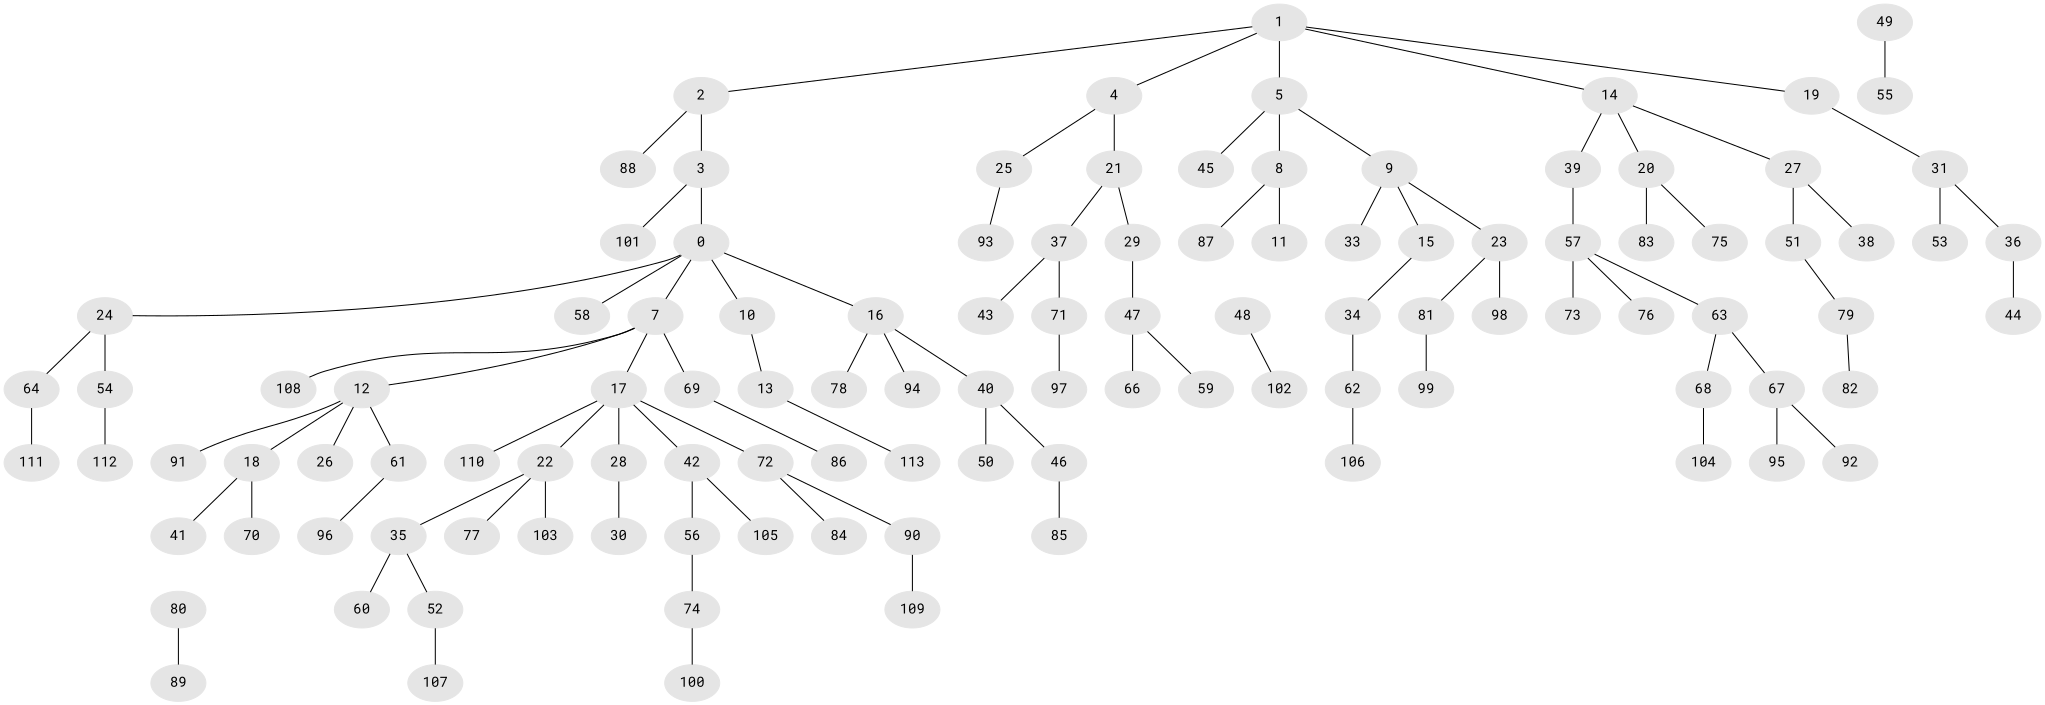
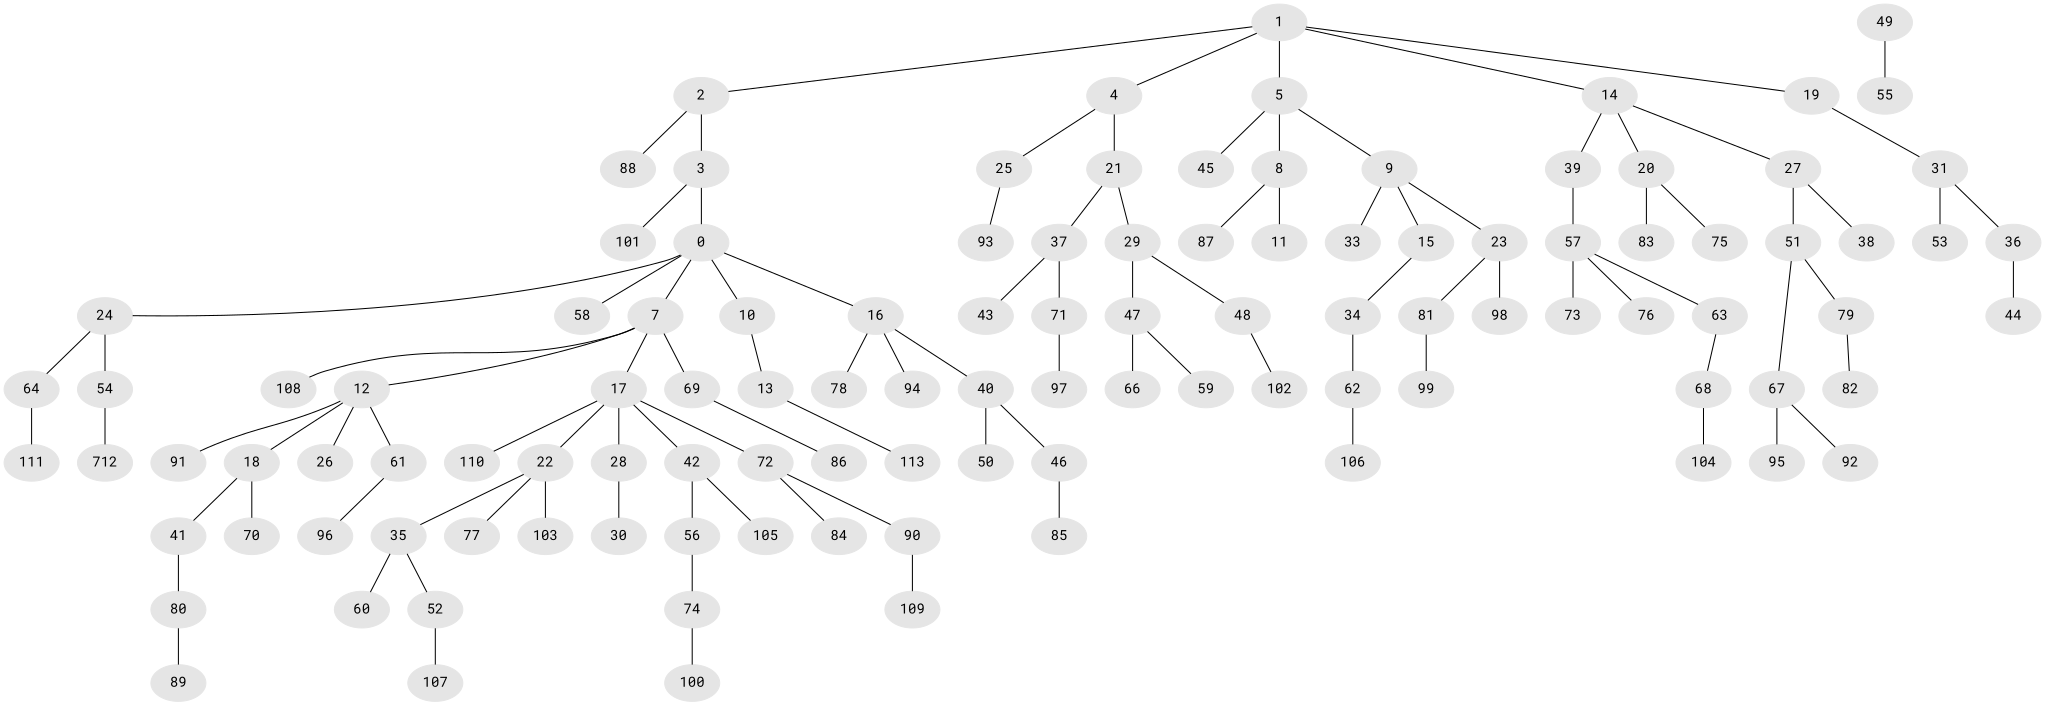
edge "29" -- "48": added
edge "63" -- "67": now "51" -- "67"
node "112": label "112" -> "712"
edge "41" -- "80": added
